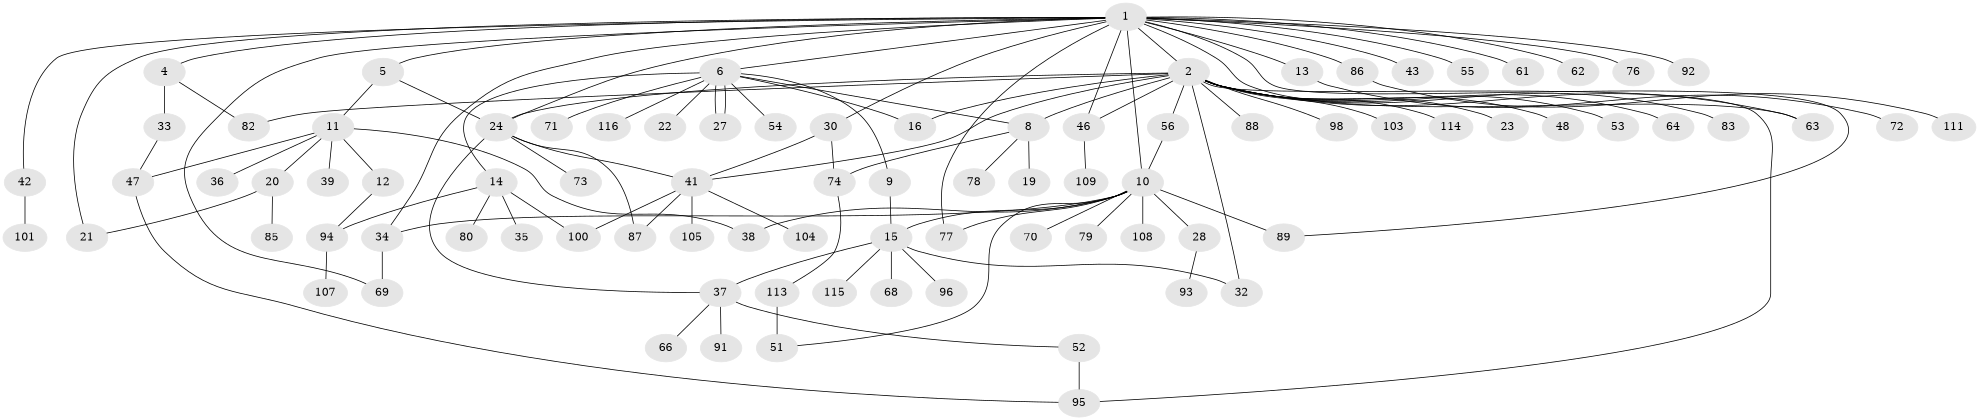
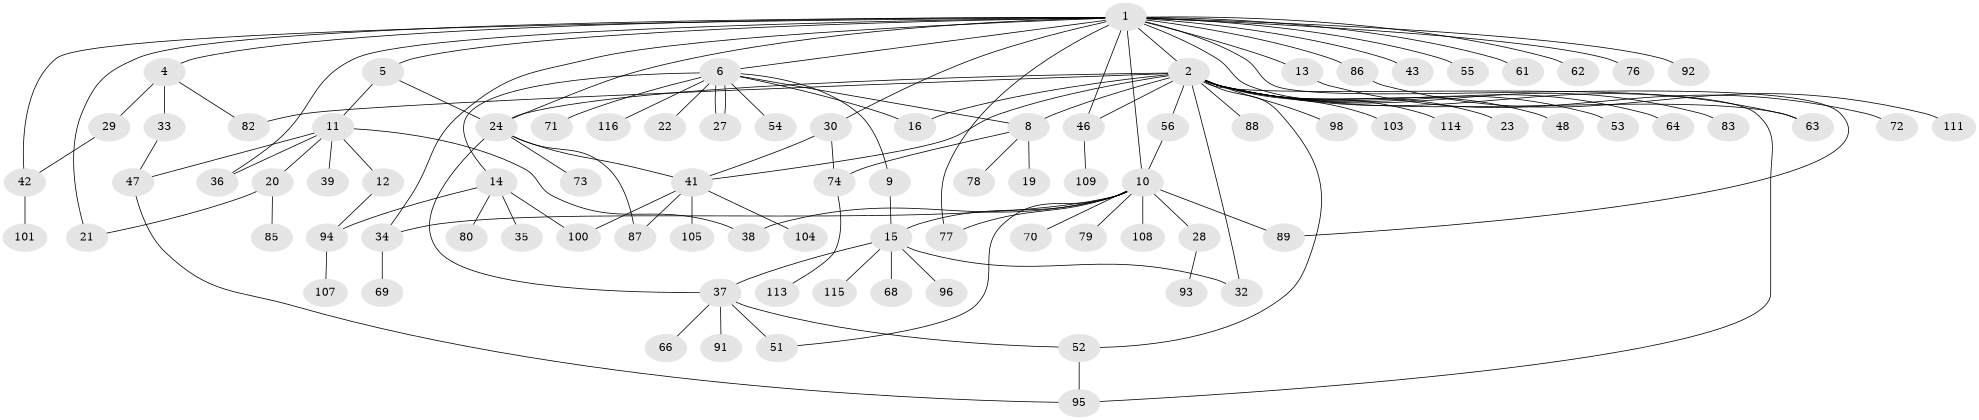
edge "1" -- "69": now "1" -- "36"
node "29": added
edge "2" -- "52": added
edge "113" -- "51": now "37" -- "51"
